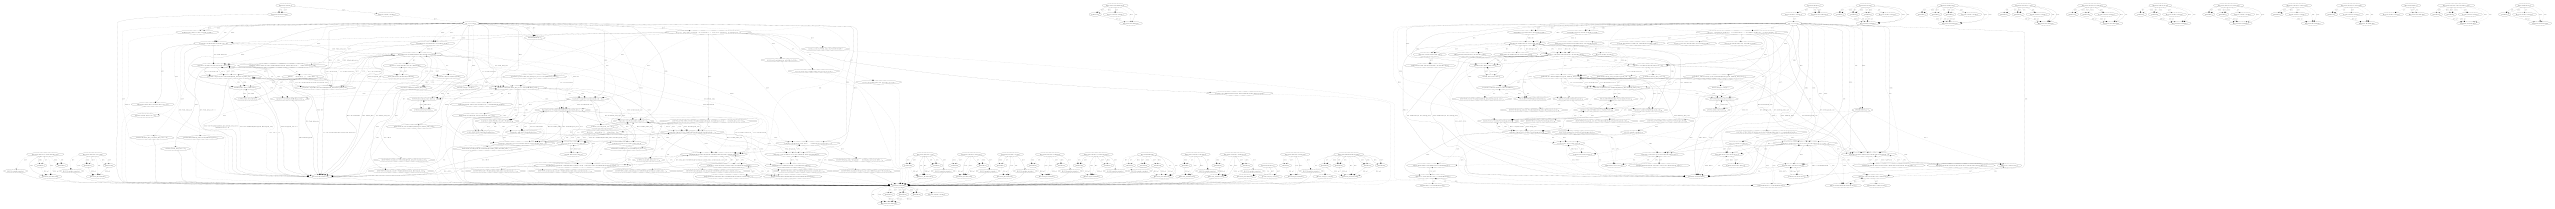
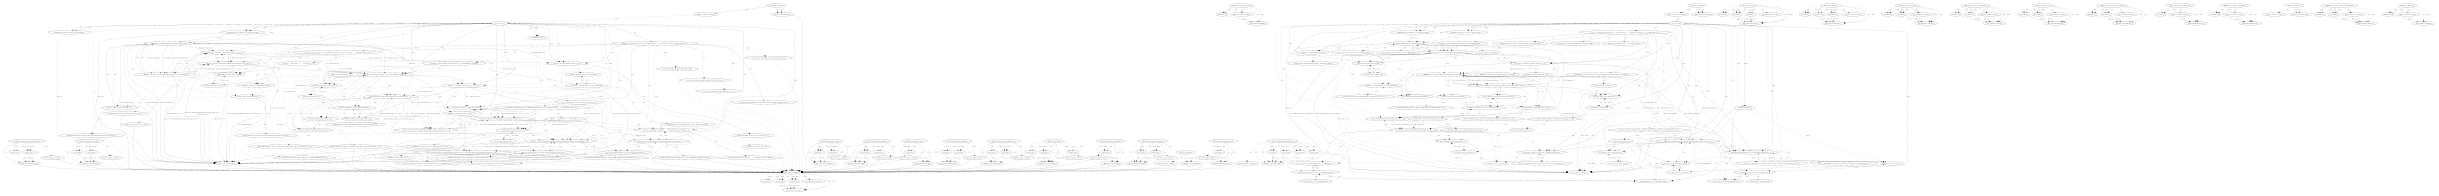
edge "(<operator>.assignment,fixed_data_size = 0)" -> "(<operator>.lessEqualsThan,fixed_data_size <= 0)": reversed
node "(IDENTIFIER,SkBitmap_Data,sizeof(SkBitmap_Data))": removed
